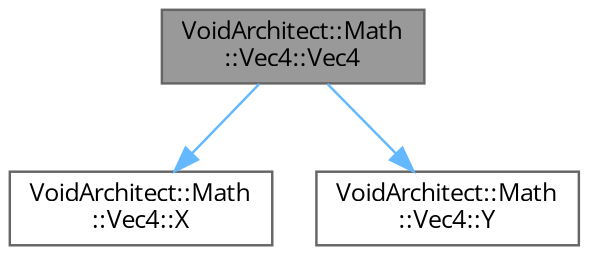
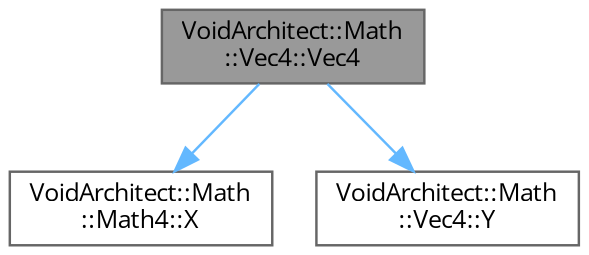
node "VoidArchitect::Math ::Vec4::X": label "VoidArchitect::Math ::Vec4::X" -> "VoidArchitect::Math ::Math4::X"
